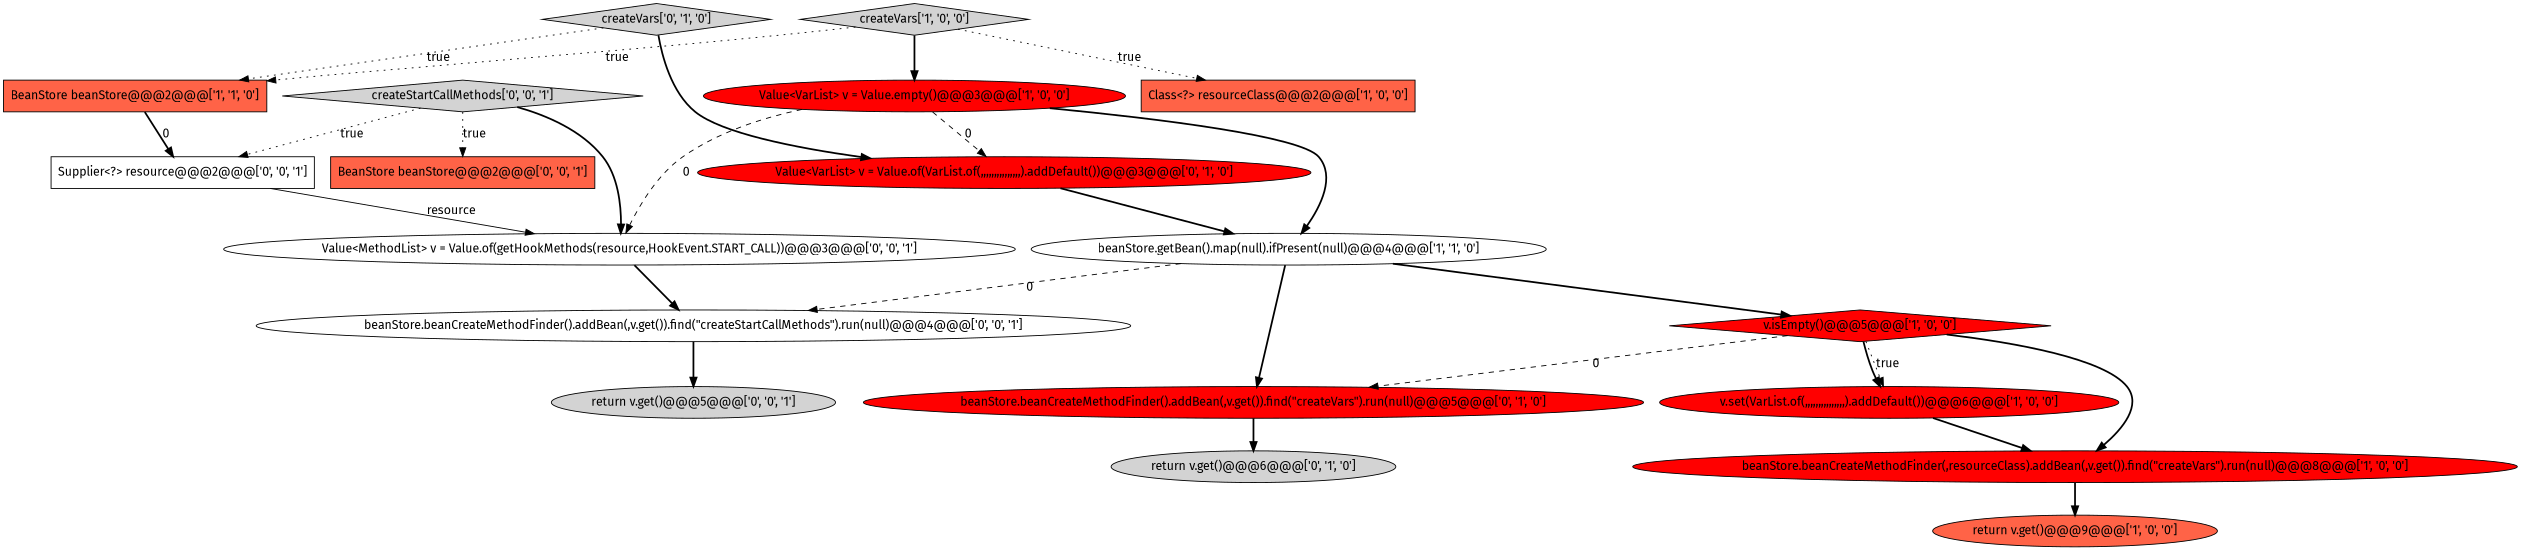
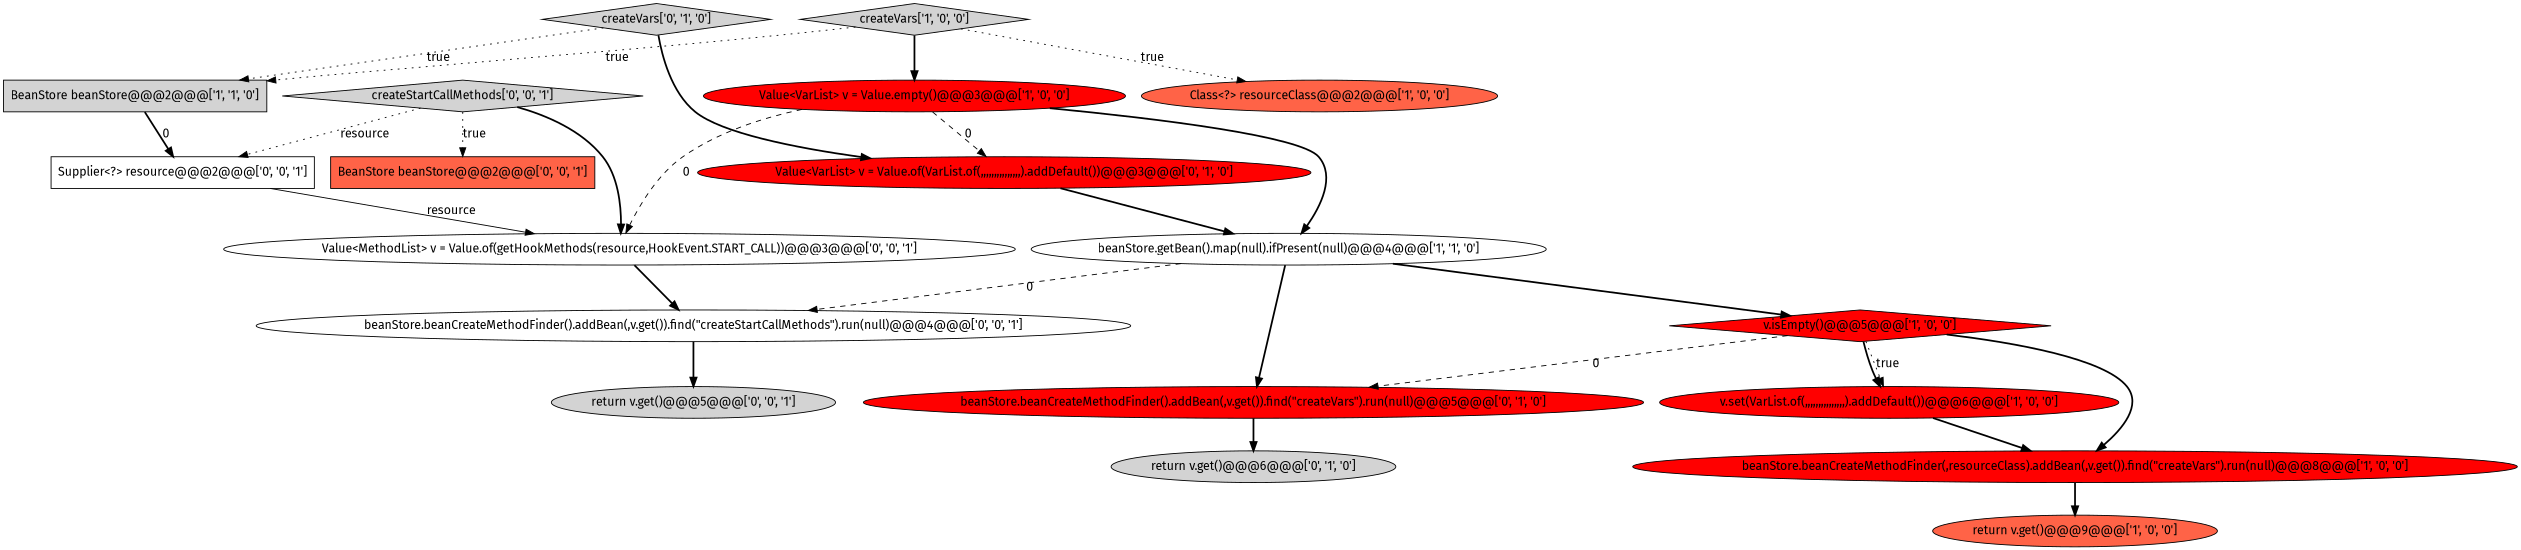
node "BeanStore beanStore@@@2@@@['1', '1', '0']": fillcolor tomato -> lightgray
node "Class<?> resourceClass@@@2@@@['1', '0', '0']": shape box -> ellipse
edge "createStartCallMethods['0', '0', '1']" -> "Supplier<?> resource@@@2@@@['0', '0', '1']": label "true" -> "resource"
